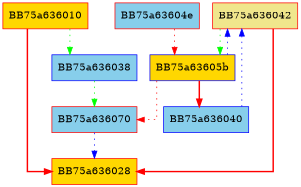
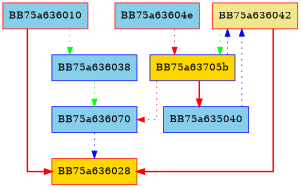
node "BB75a636010": fillcolor gold -> skyblue
node "BB75a63605b": label "BB75a63605b" -> "BB75a63705b"
node "BB75a636070": color red -> blue
node "BB75a636040": label "BB75a636040" -> "BB75a635040"
